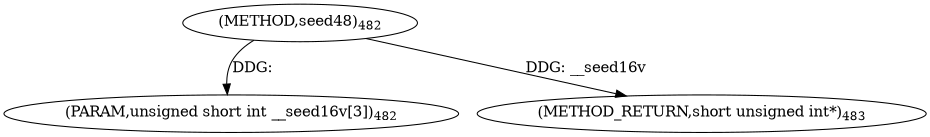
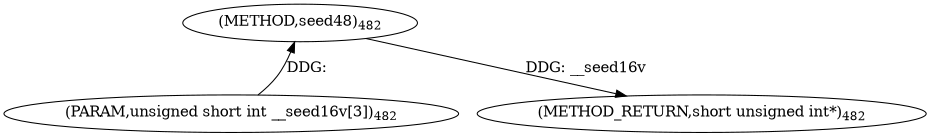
edge "(METHOD,seed48)" -> "(PARAM,unsigned short int __seed16v[3])": reversed
node "(METHOD_RETURN,short unsigned int*)": text "483" -> "482"
